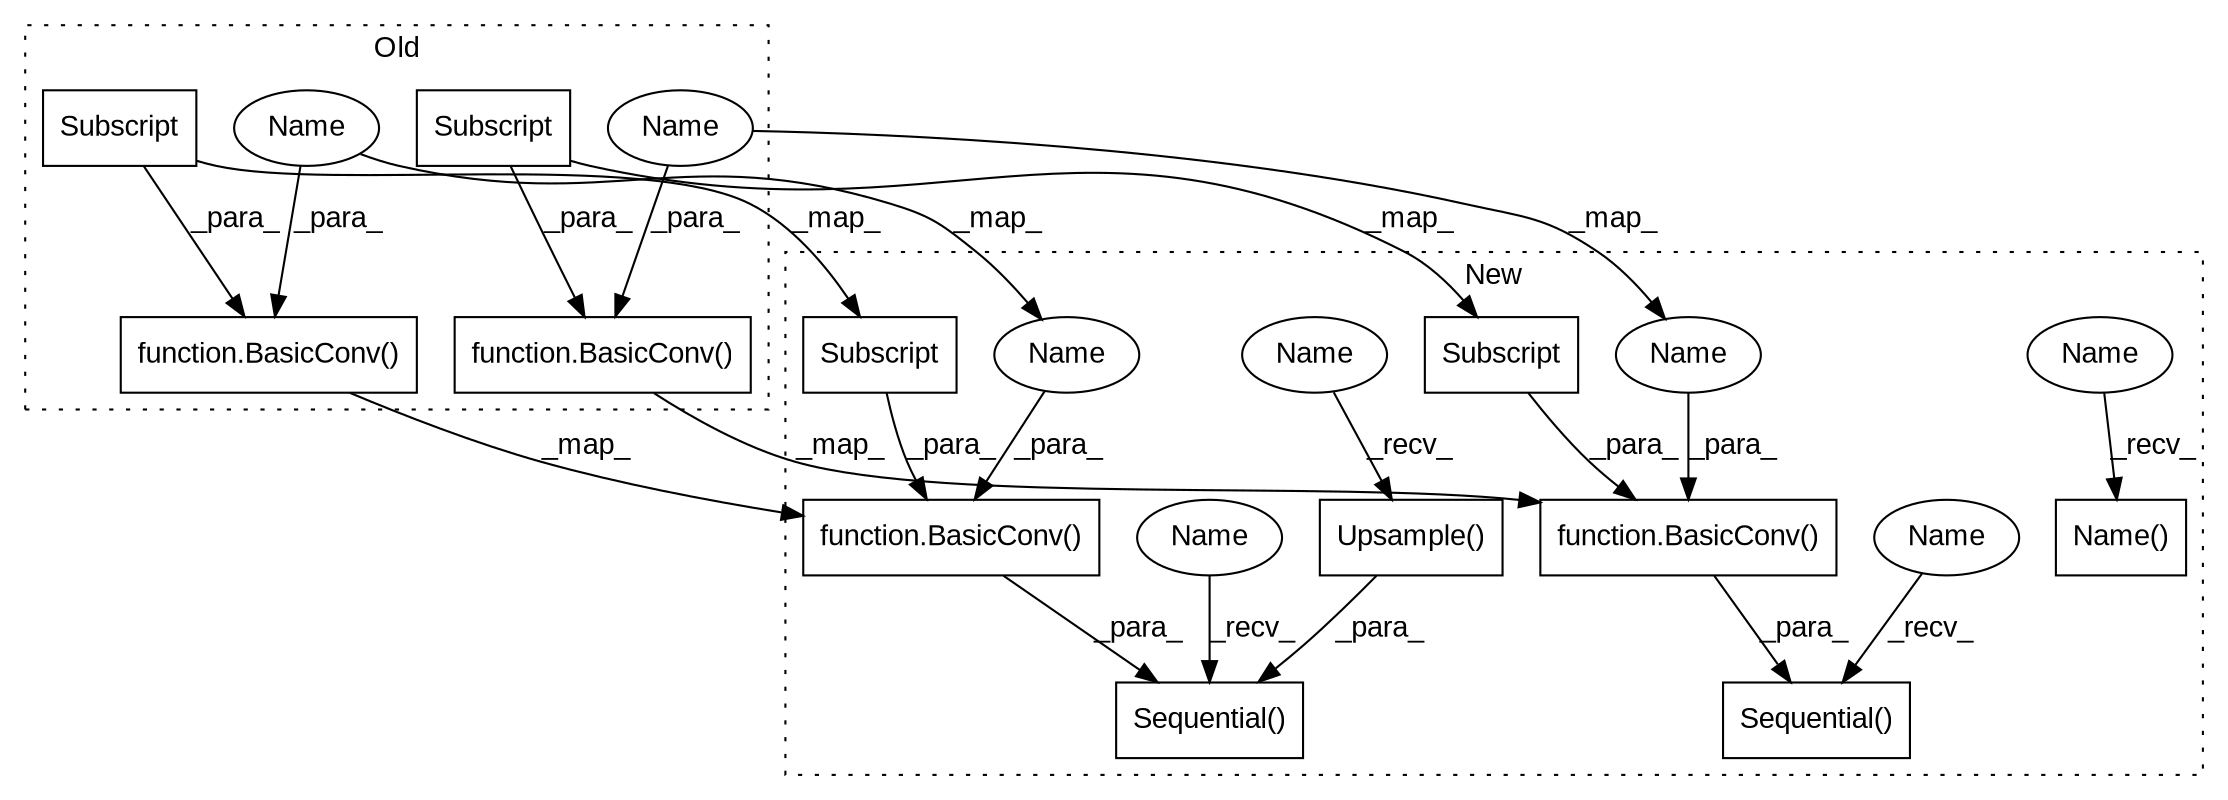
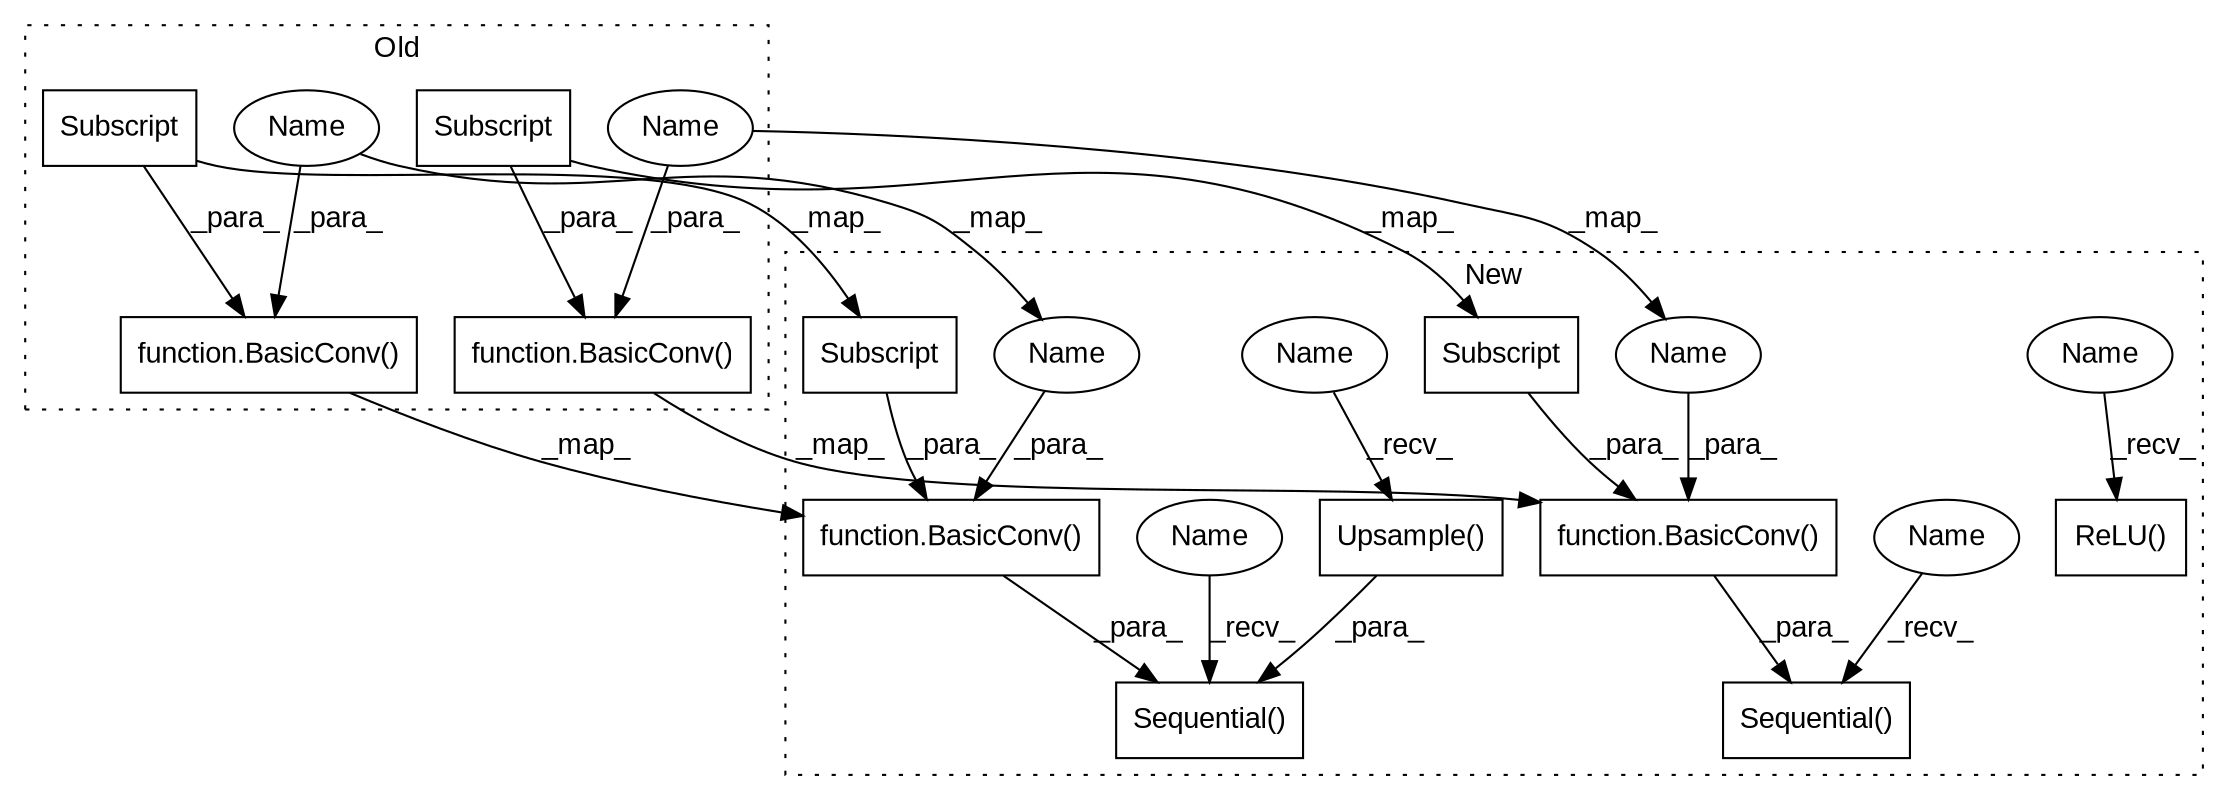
node "Name()": label "Name()" -> "ReLU()"
